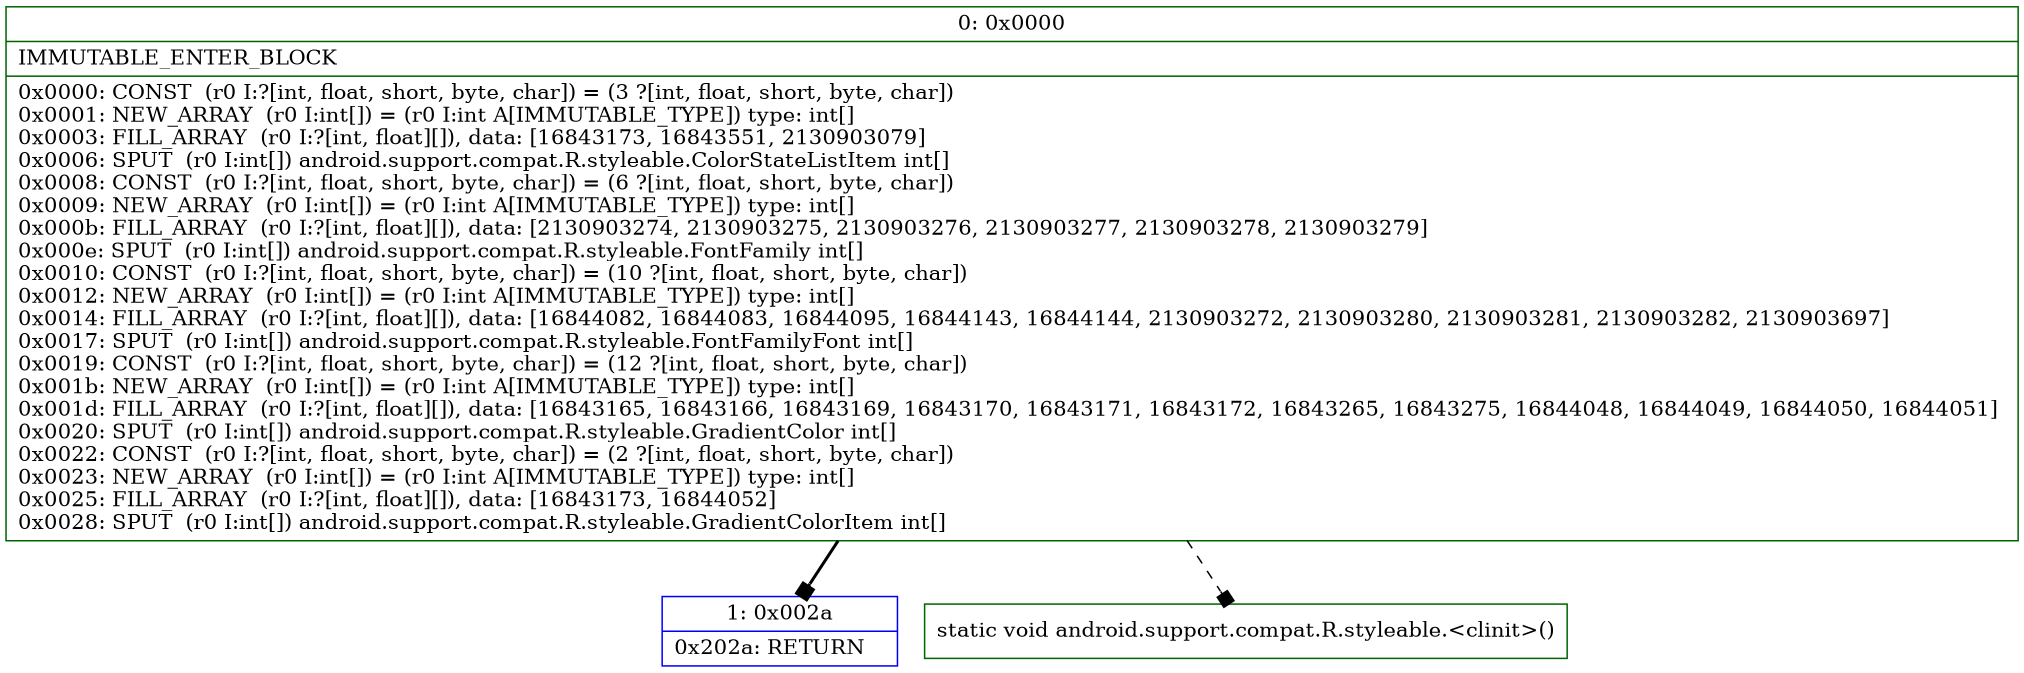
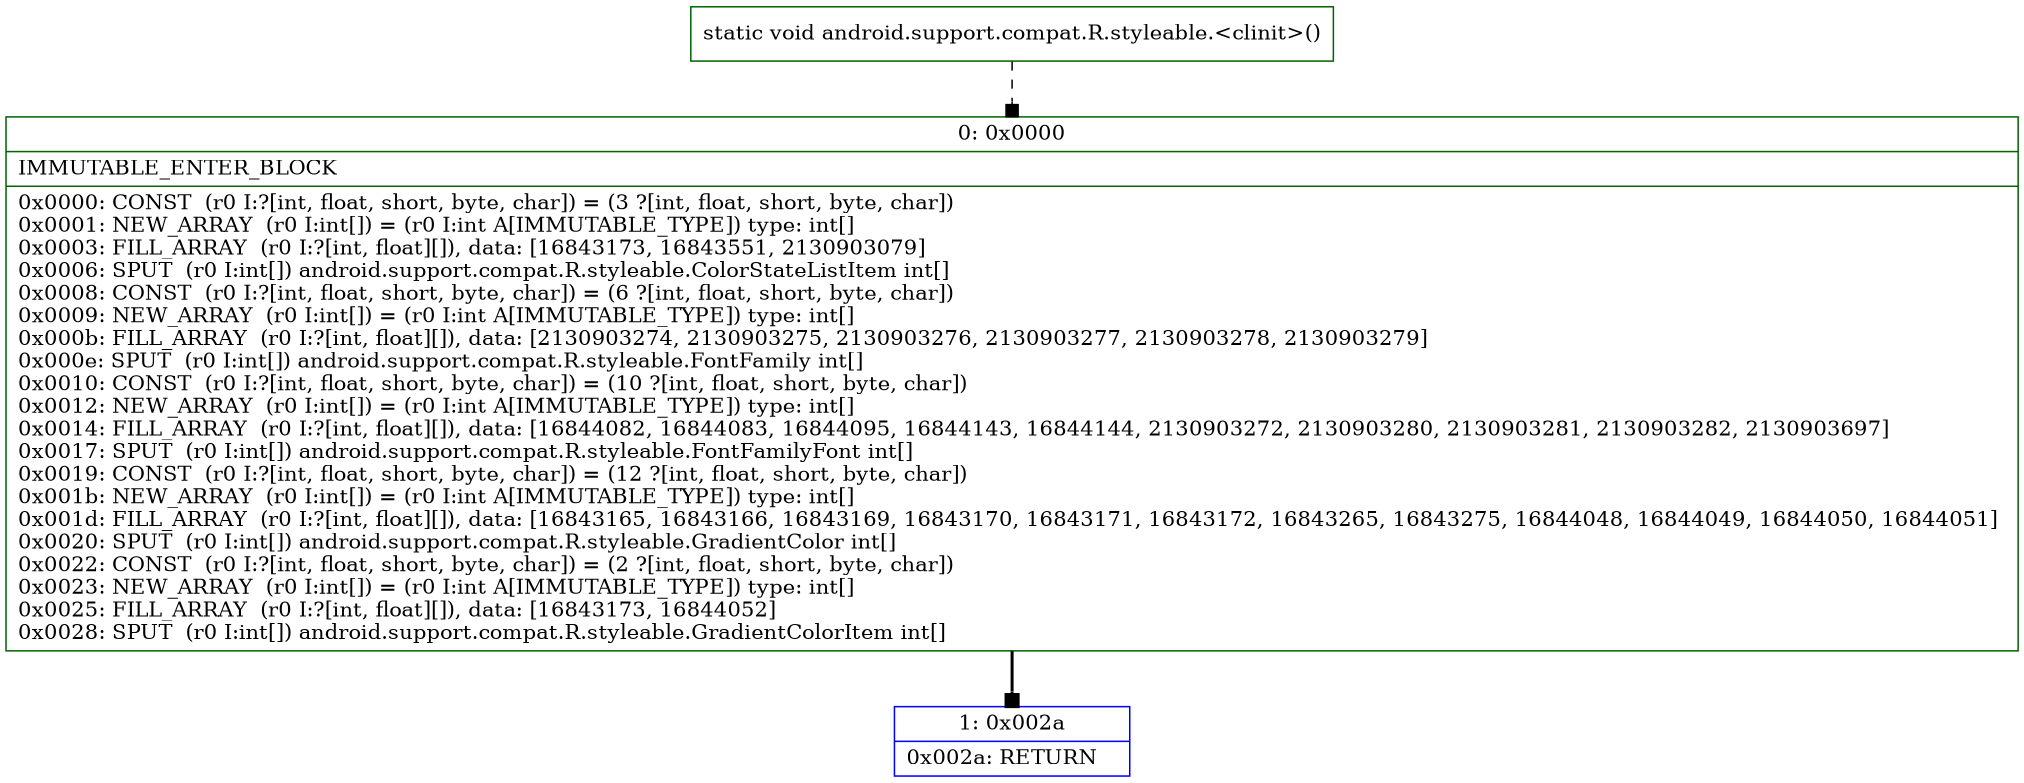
edge "0: 0x0000" -> "static void android.support.compat.R.styleable.<clinit>()": reversed
node "1: 0x002a": text "0x202a: RETURN" -> "0x002a: RETURN"
